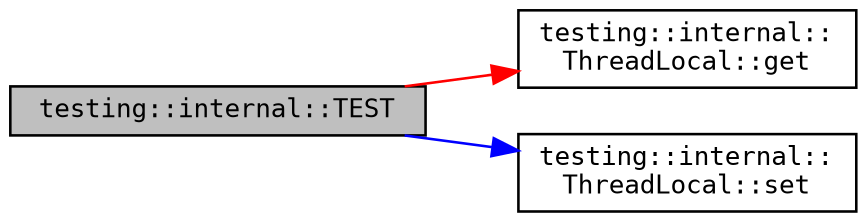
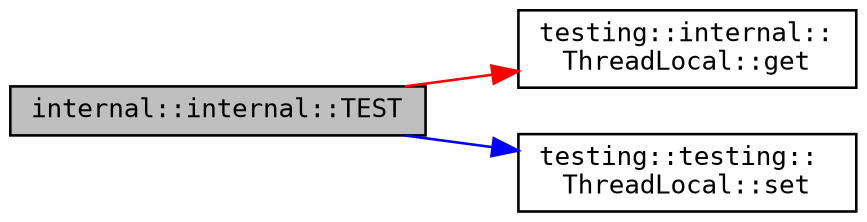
node "testing::internal::TEST": label "testing::internal::TEST" -> "internal::internal::TEST"
node "testing::internal:: ThreadLocal::set": label "testing::internal:: ThreadLocal::set" -> "testing::testing:: ThreadLocal::set"
